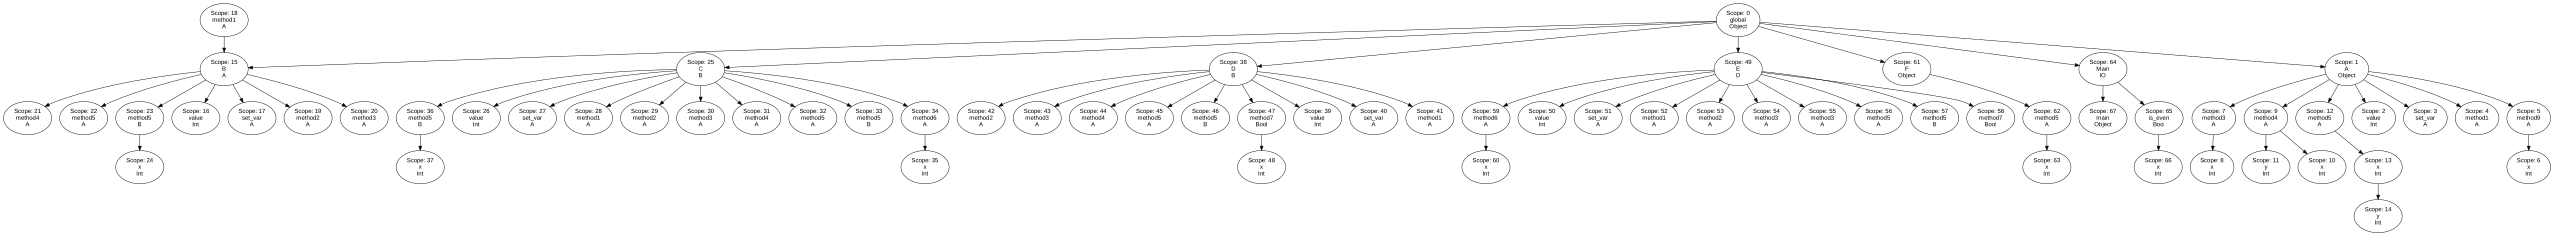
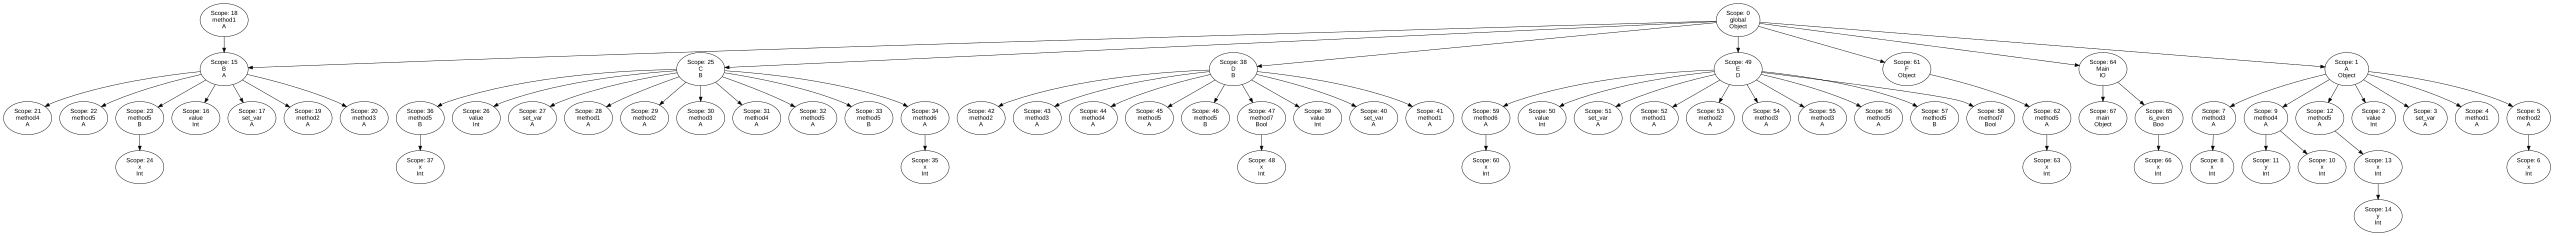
node "Scope: 5 method9 A": label "Scope: 5 method9 A" -> "Scope: 5 method2 A"
